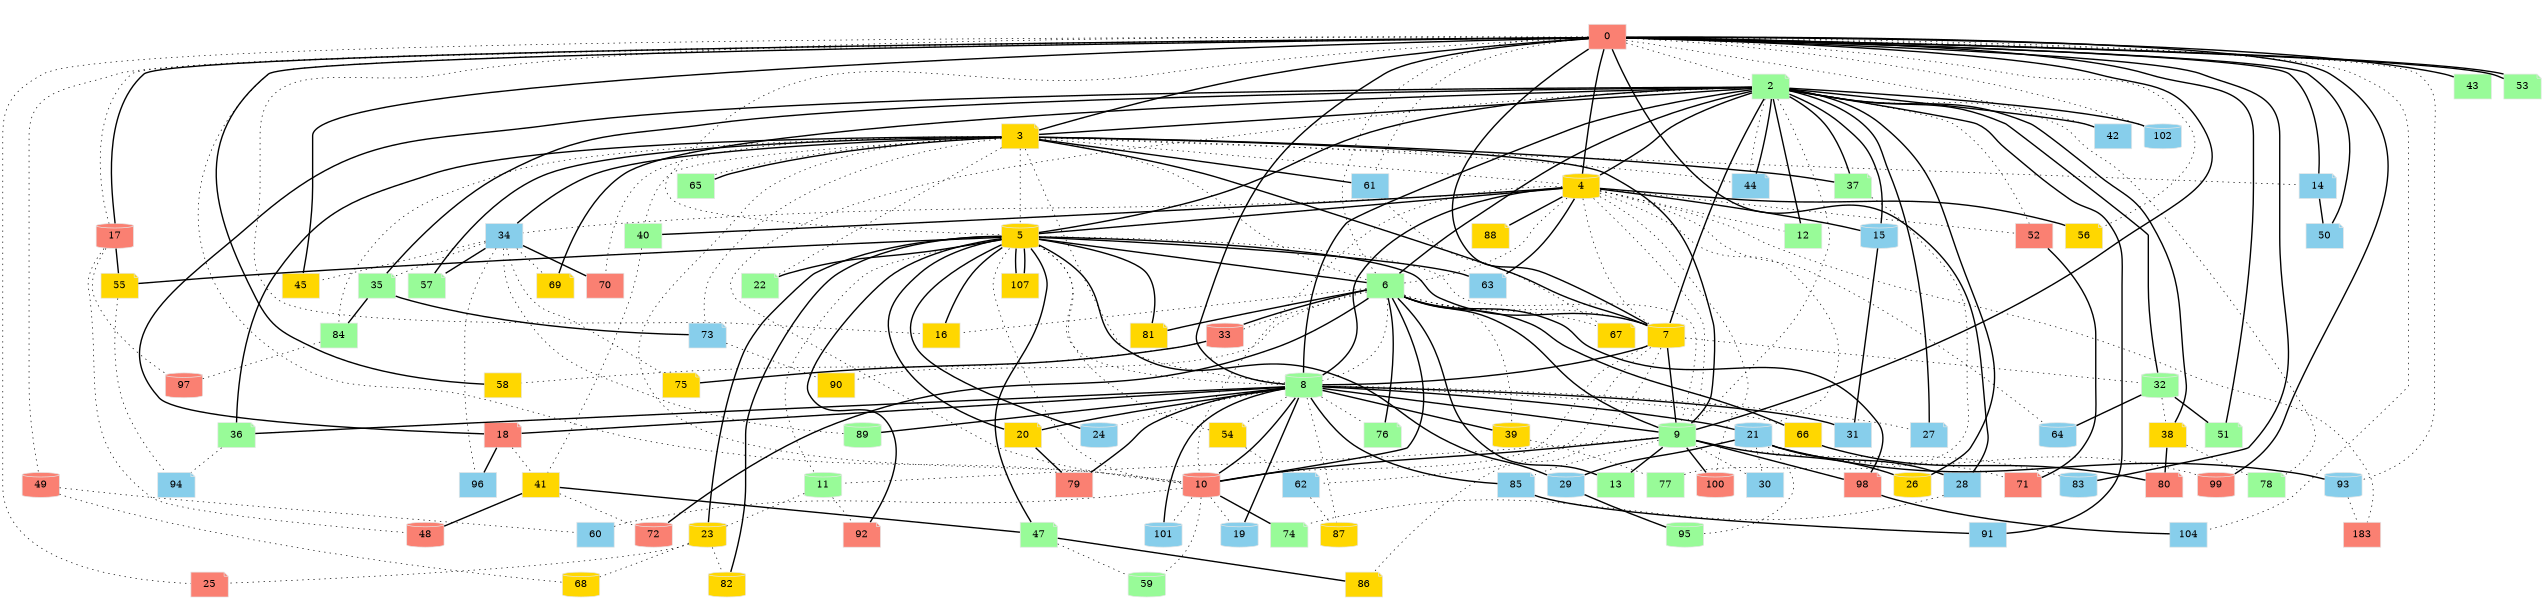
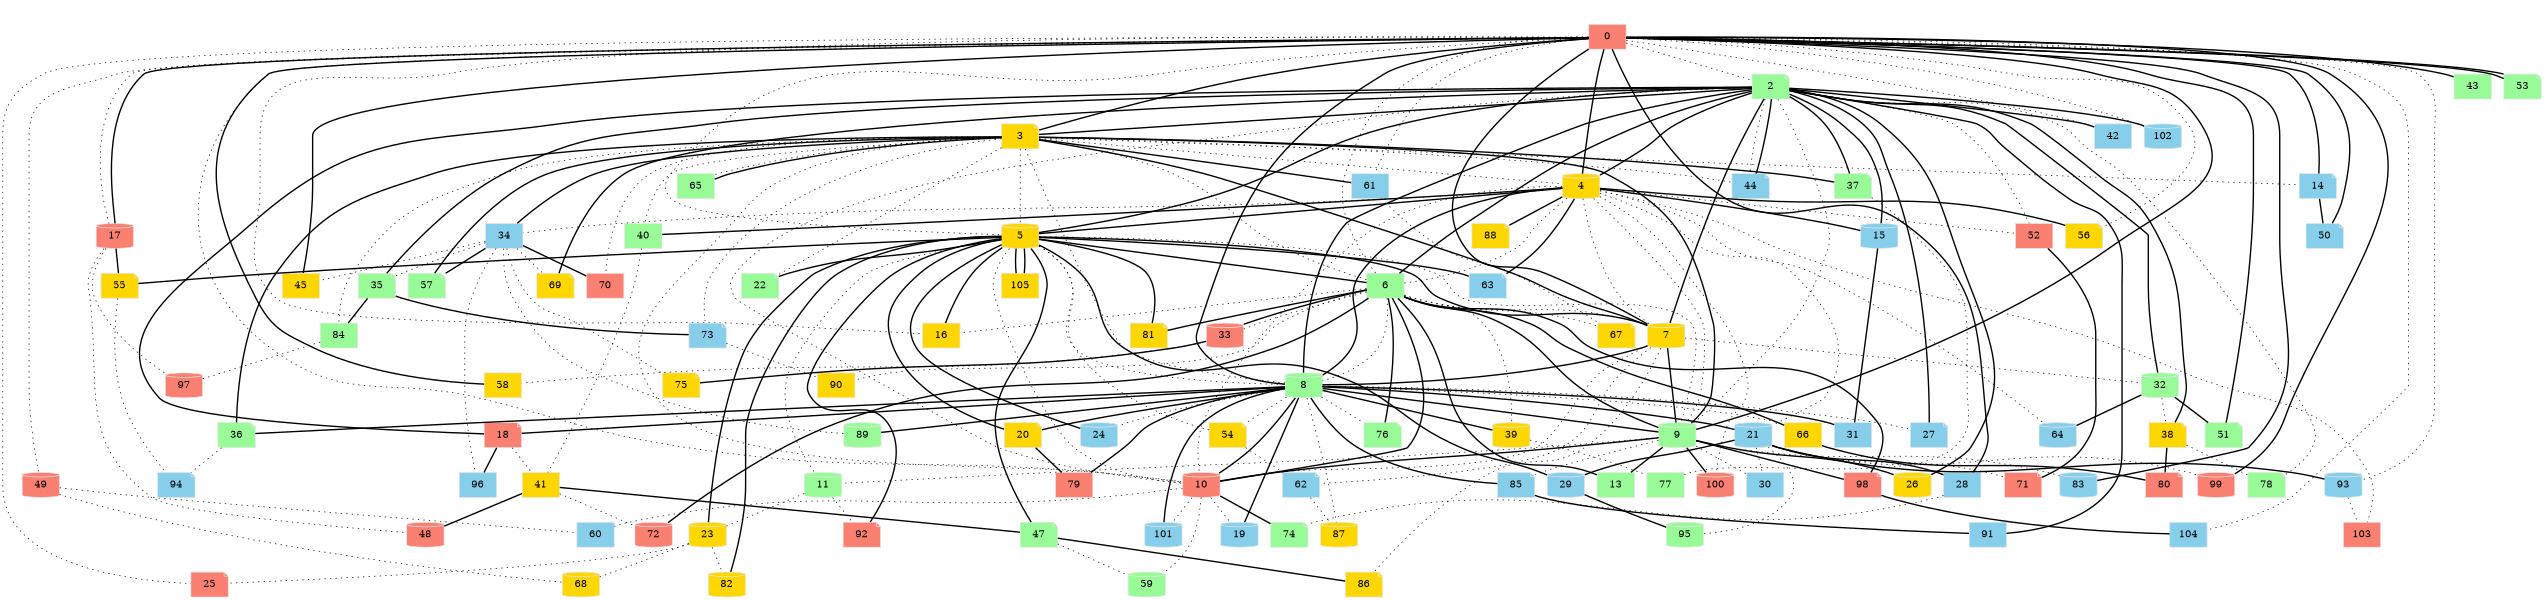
node "12": removed
node "107": label "107" -> "105"
node "183": label "183" -> "103"
